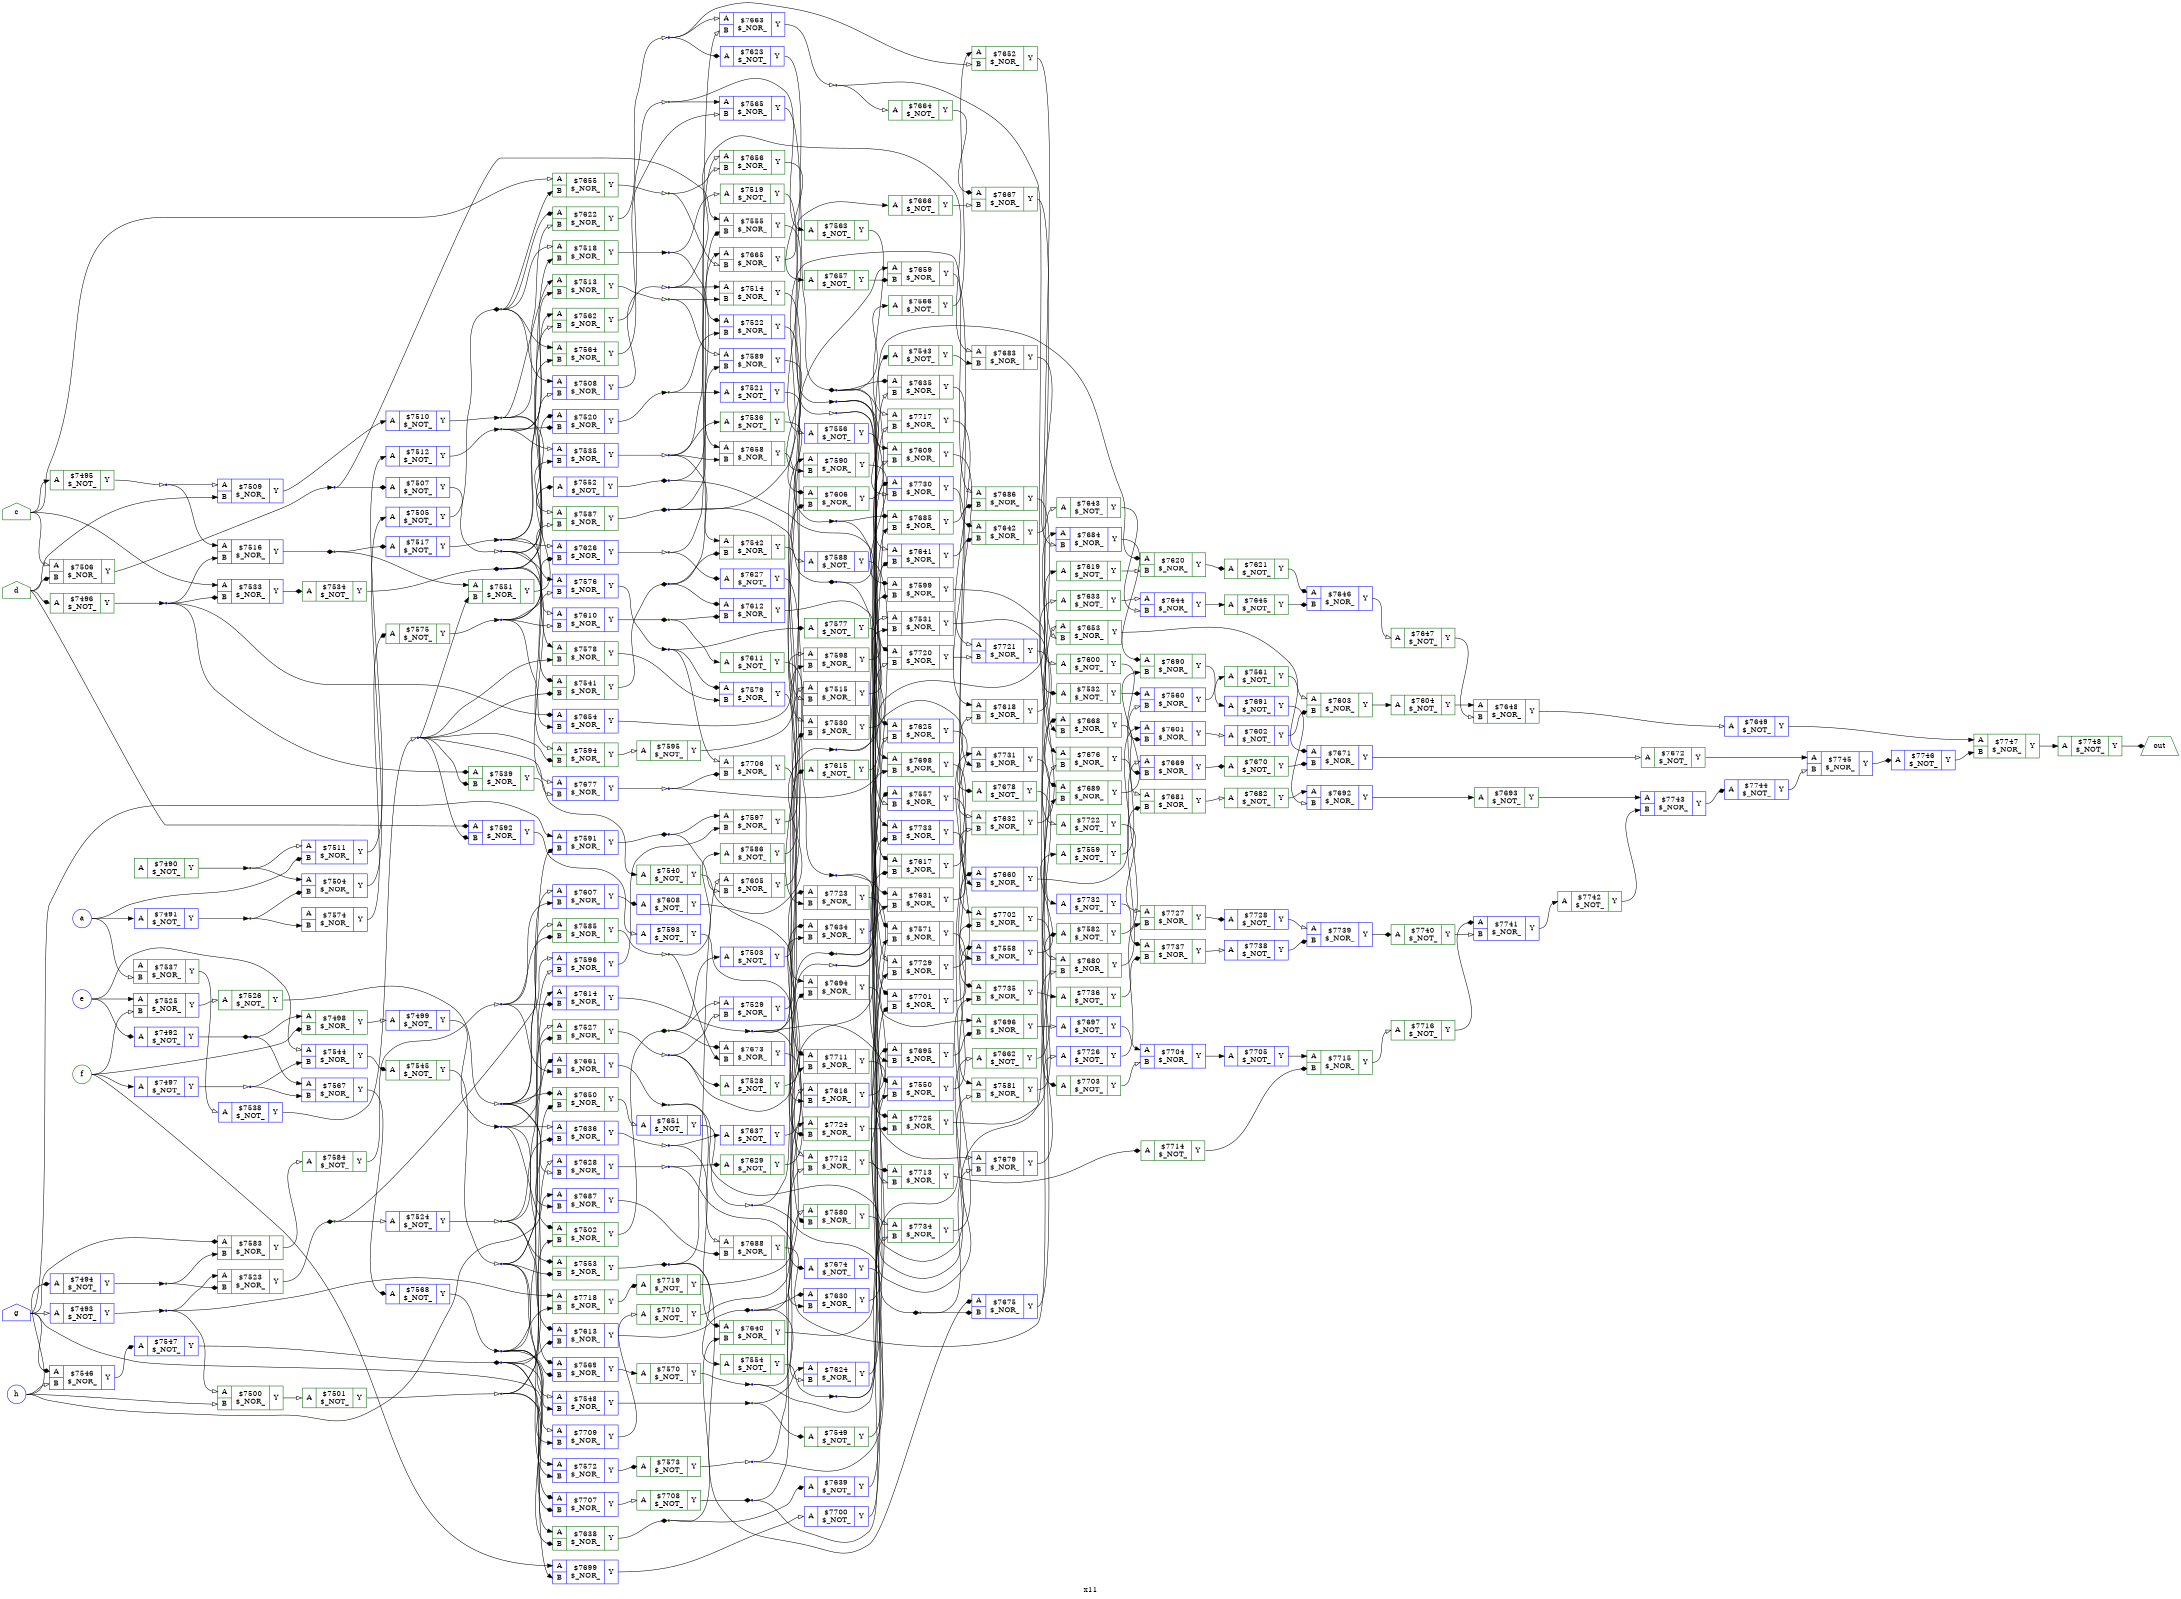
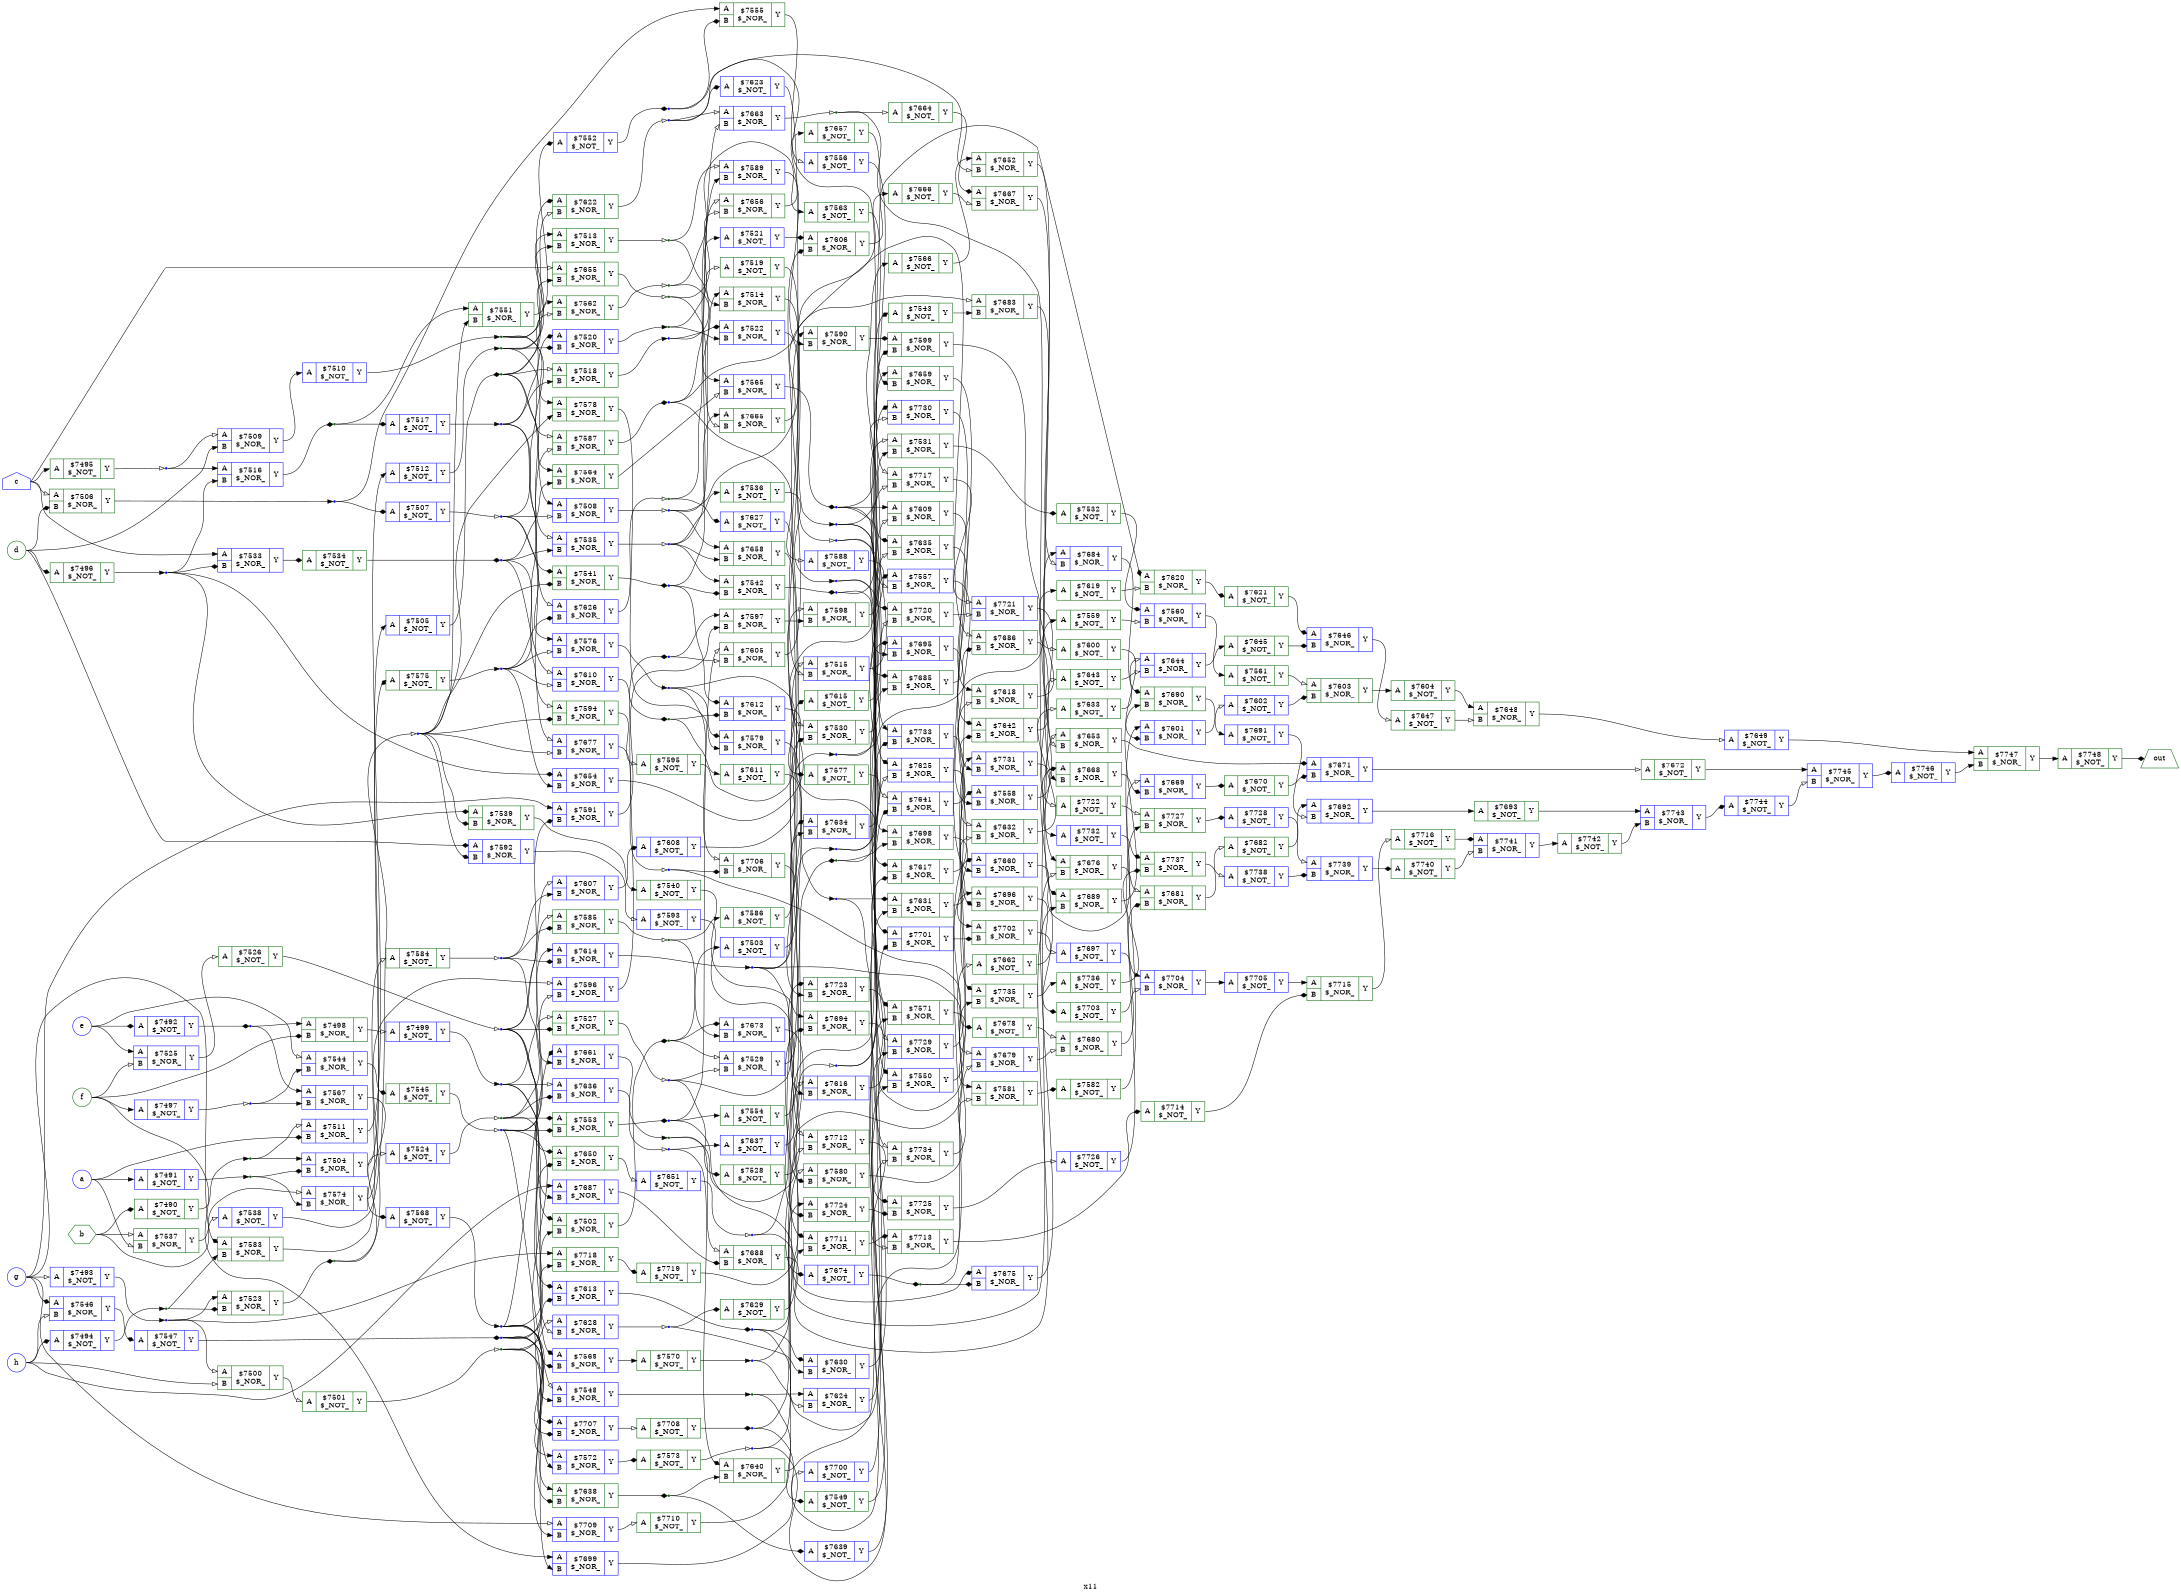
node "c": color darkgreen -> blue
node "d": shape house -> circle
node "b": added
node "g": shape house -> circle
